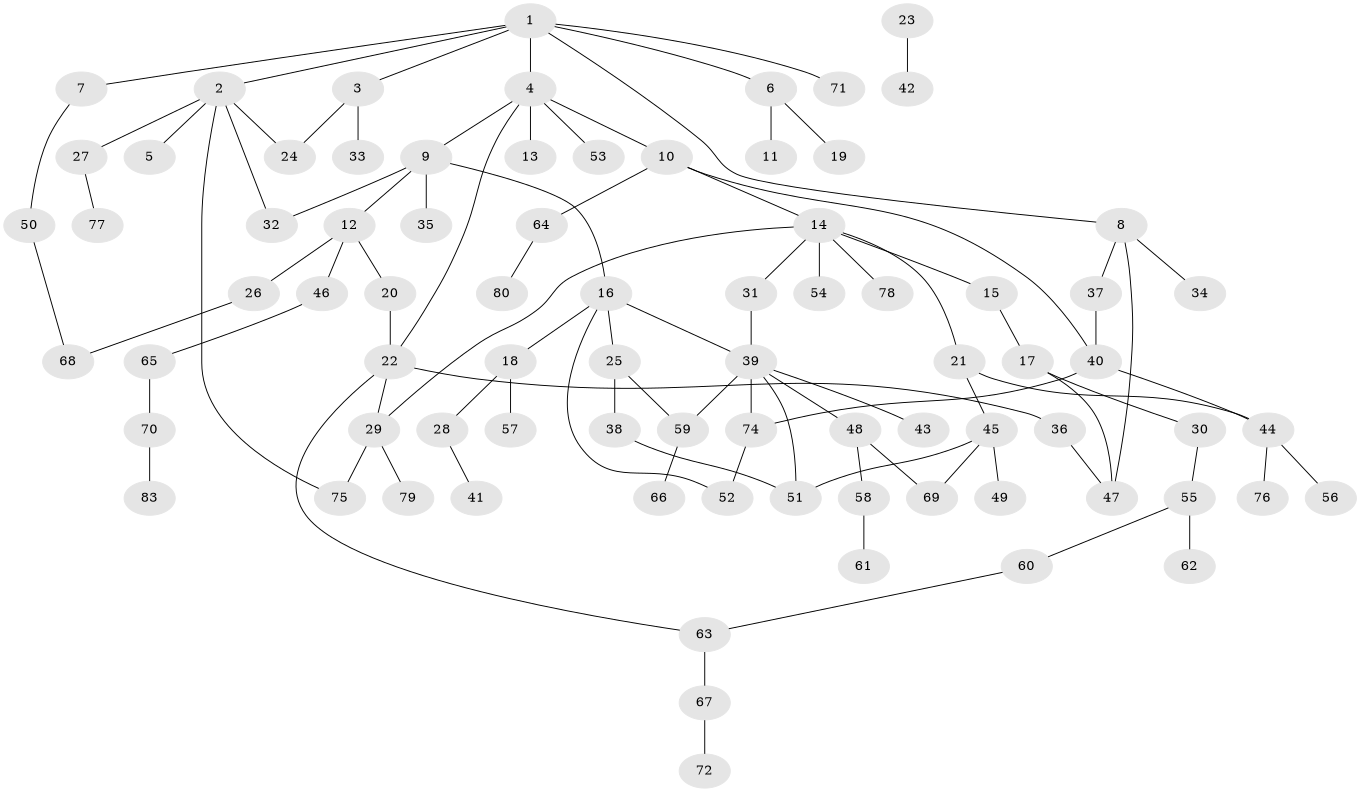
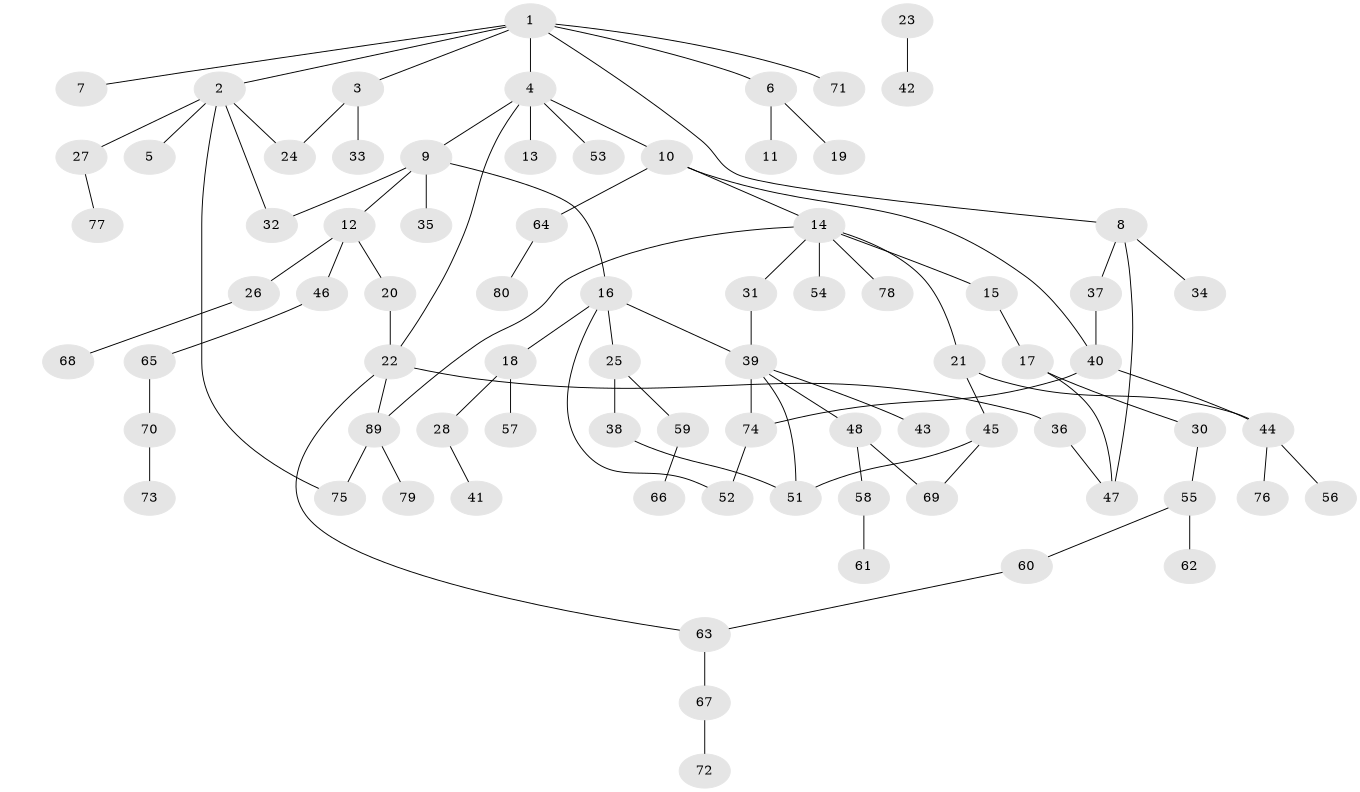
node "50": removed
edge "39" -- "59": removed
node "29": label "29" -> "89"
node "83": label "83" -> "73"
node "49": removed
